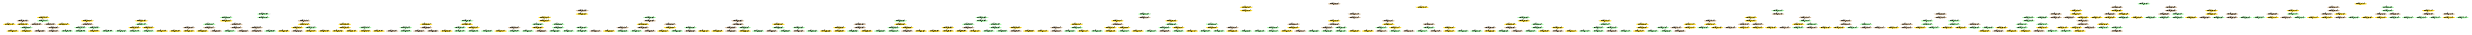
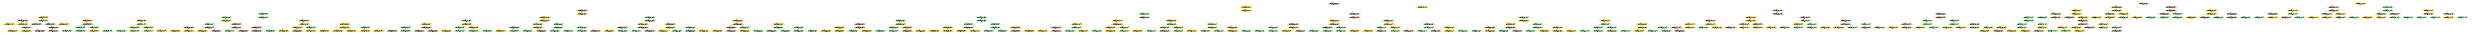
node "Node{data=[5836, 5836]}": fillcolor tan -> gold
